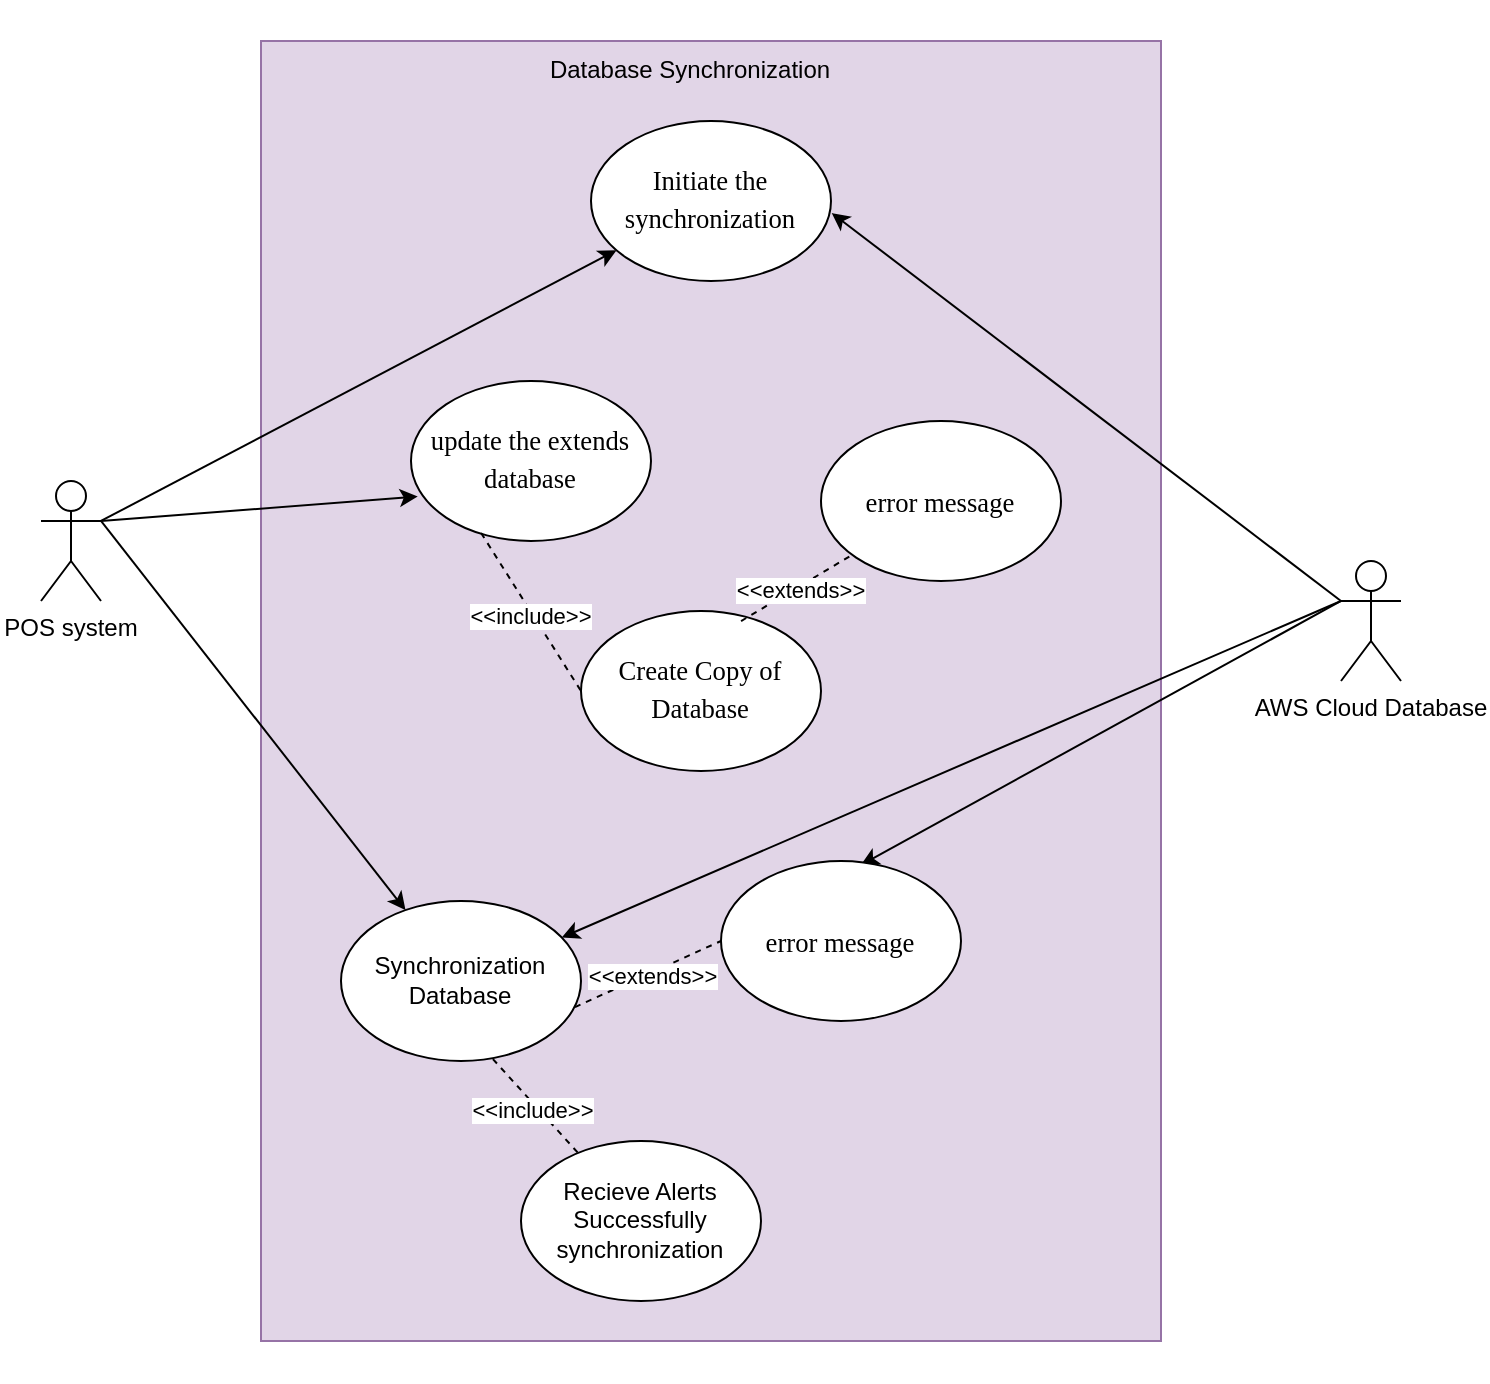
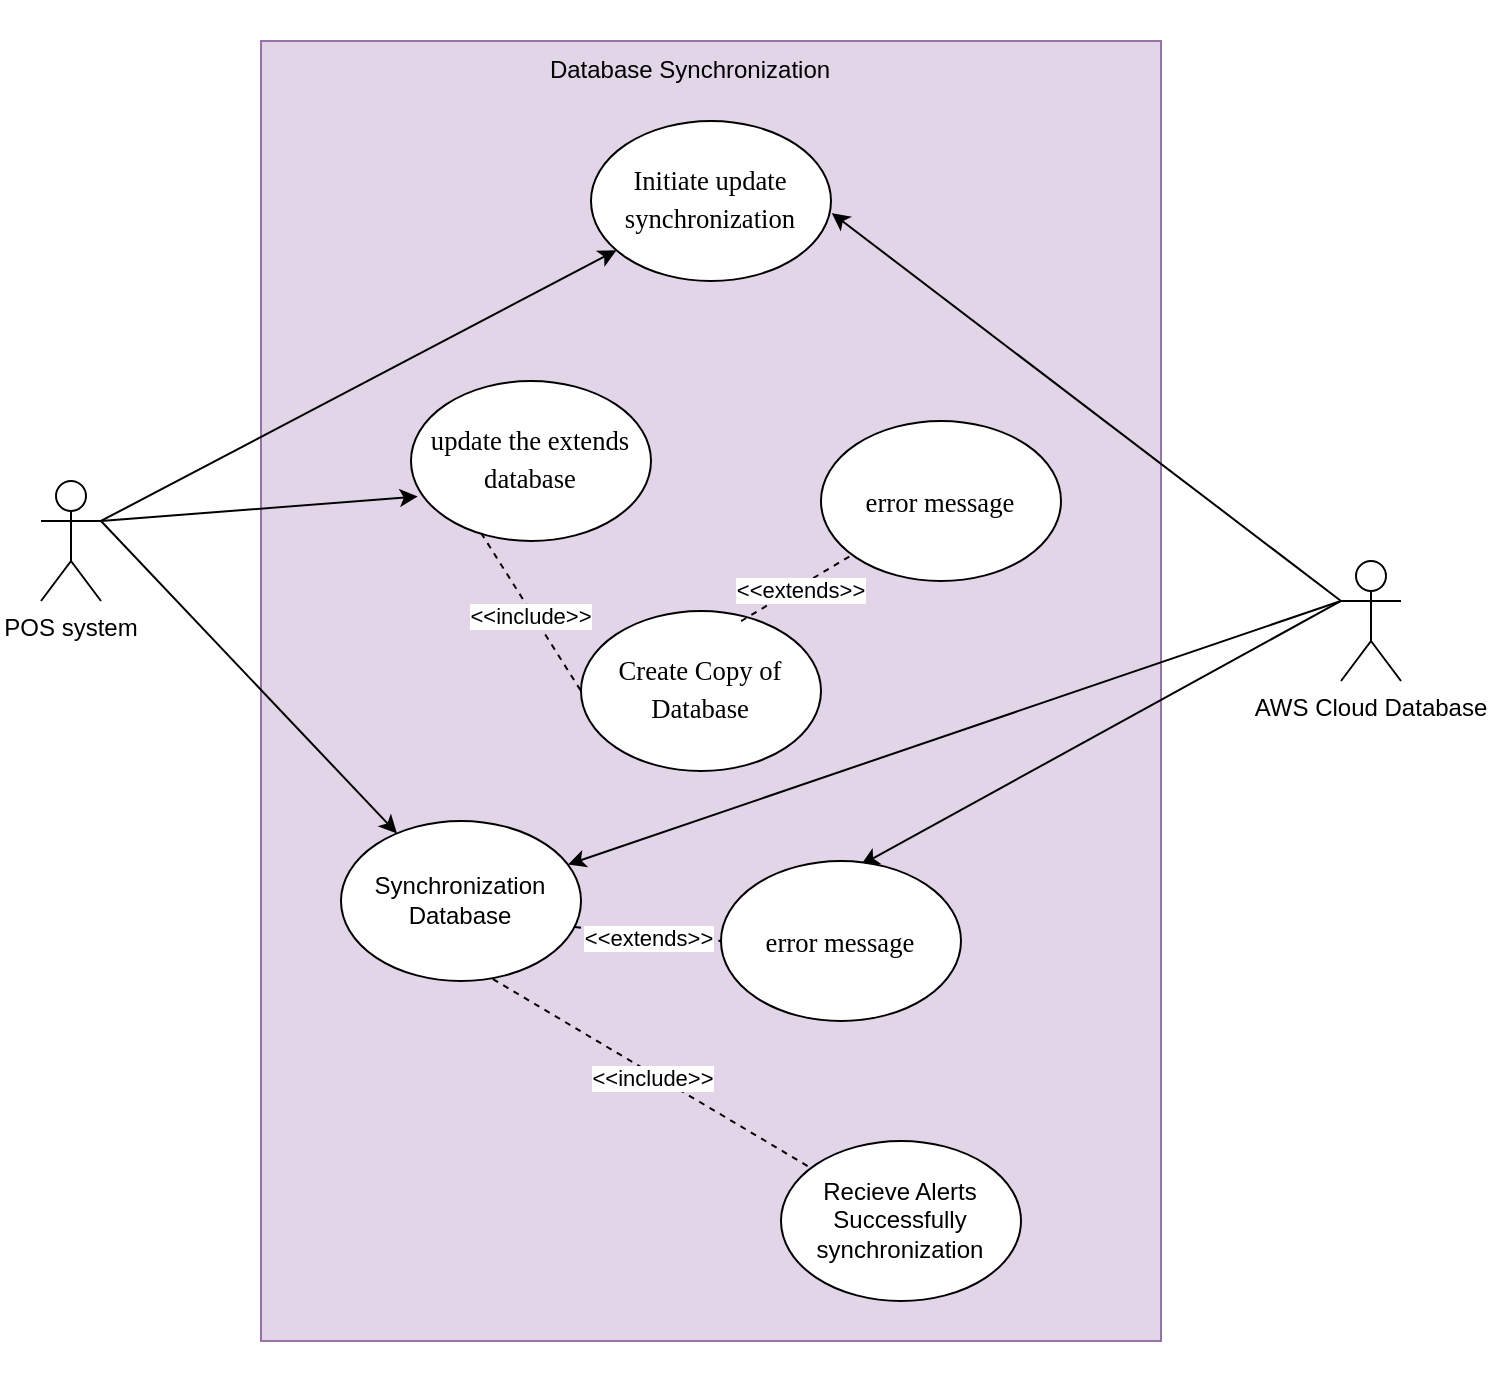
node "Initiate the synchronization": label "Initiate the synchronization" -> "Initiate update synchronization"
node "Synchronization Database": moved (461, 981) -> (461, 901)
node "Recieve Alerts Successfully synchronization": moved (641, 1221) -> (901, 1221)
